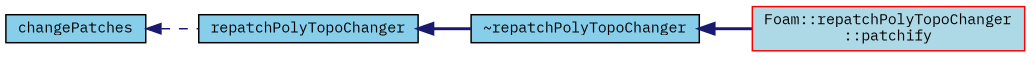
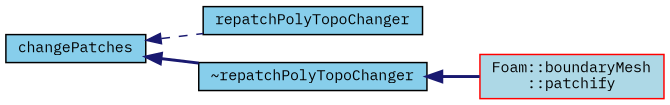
edge "~repatchPolyTopoChanger" -> "repatchPolyTopoChanger": now "~repatchPolyTopoChanger" -> "changePatches"
node "Foam::repatchPolyTopoChanger ::patchify": label "Foam::repatchPolyTopoChanger ::patchify" -> "Foam::boundaryMesh ::patchify"
